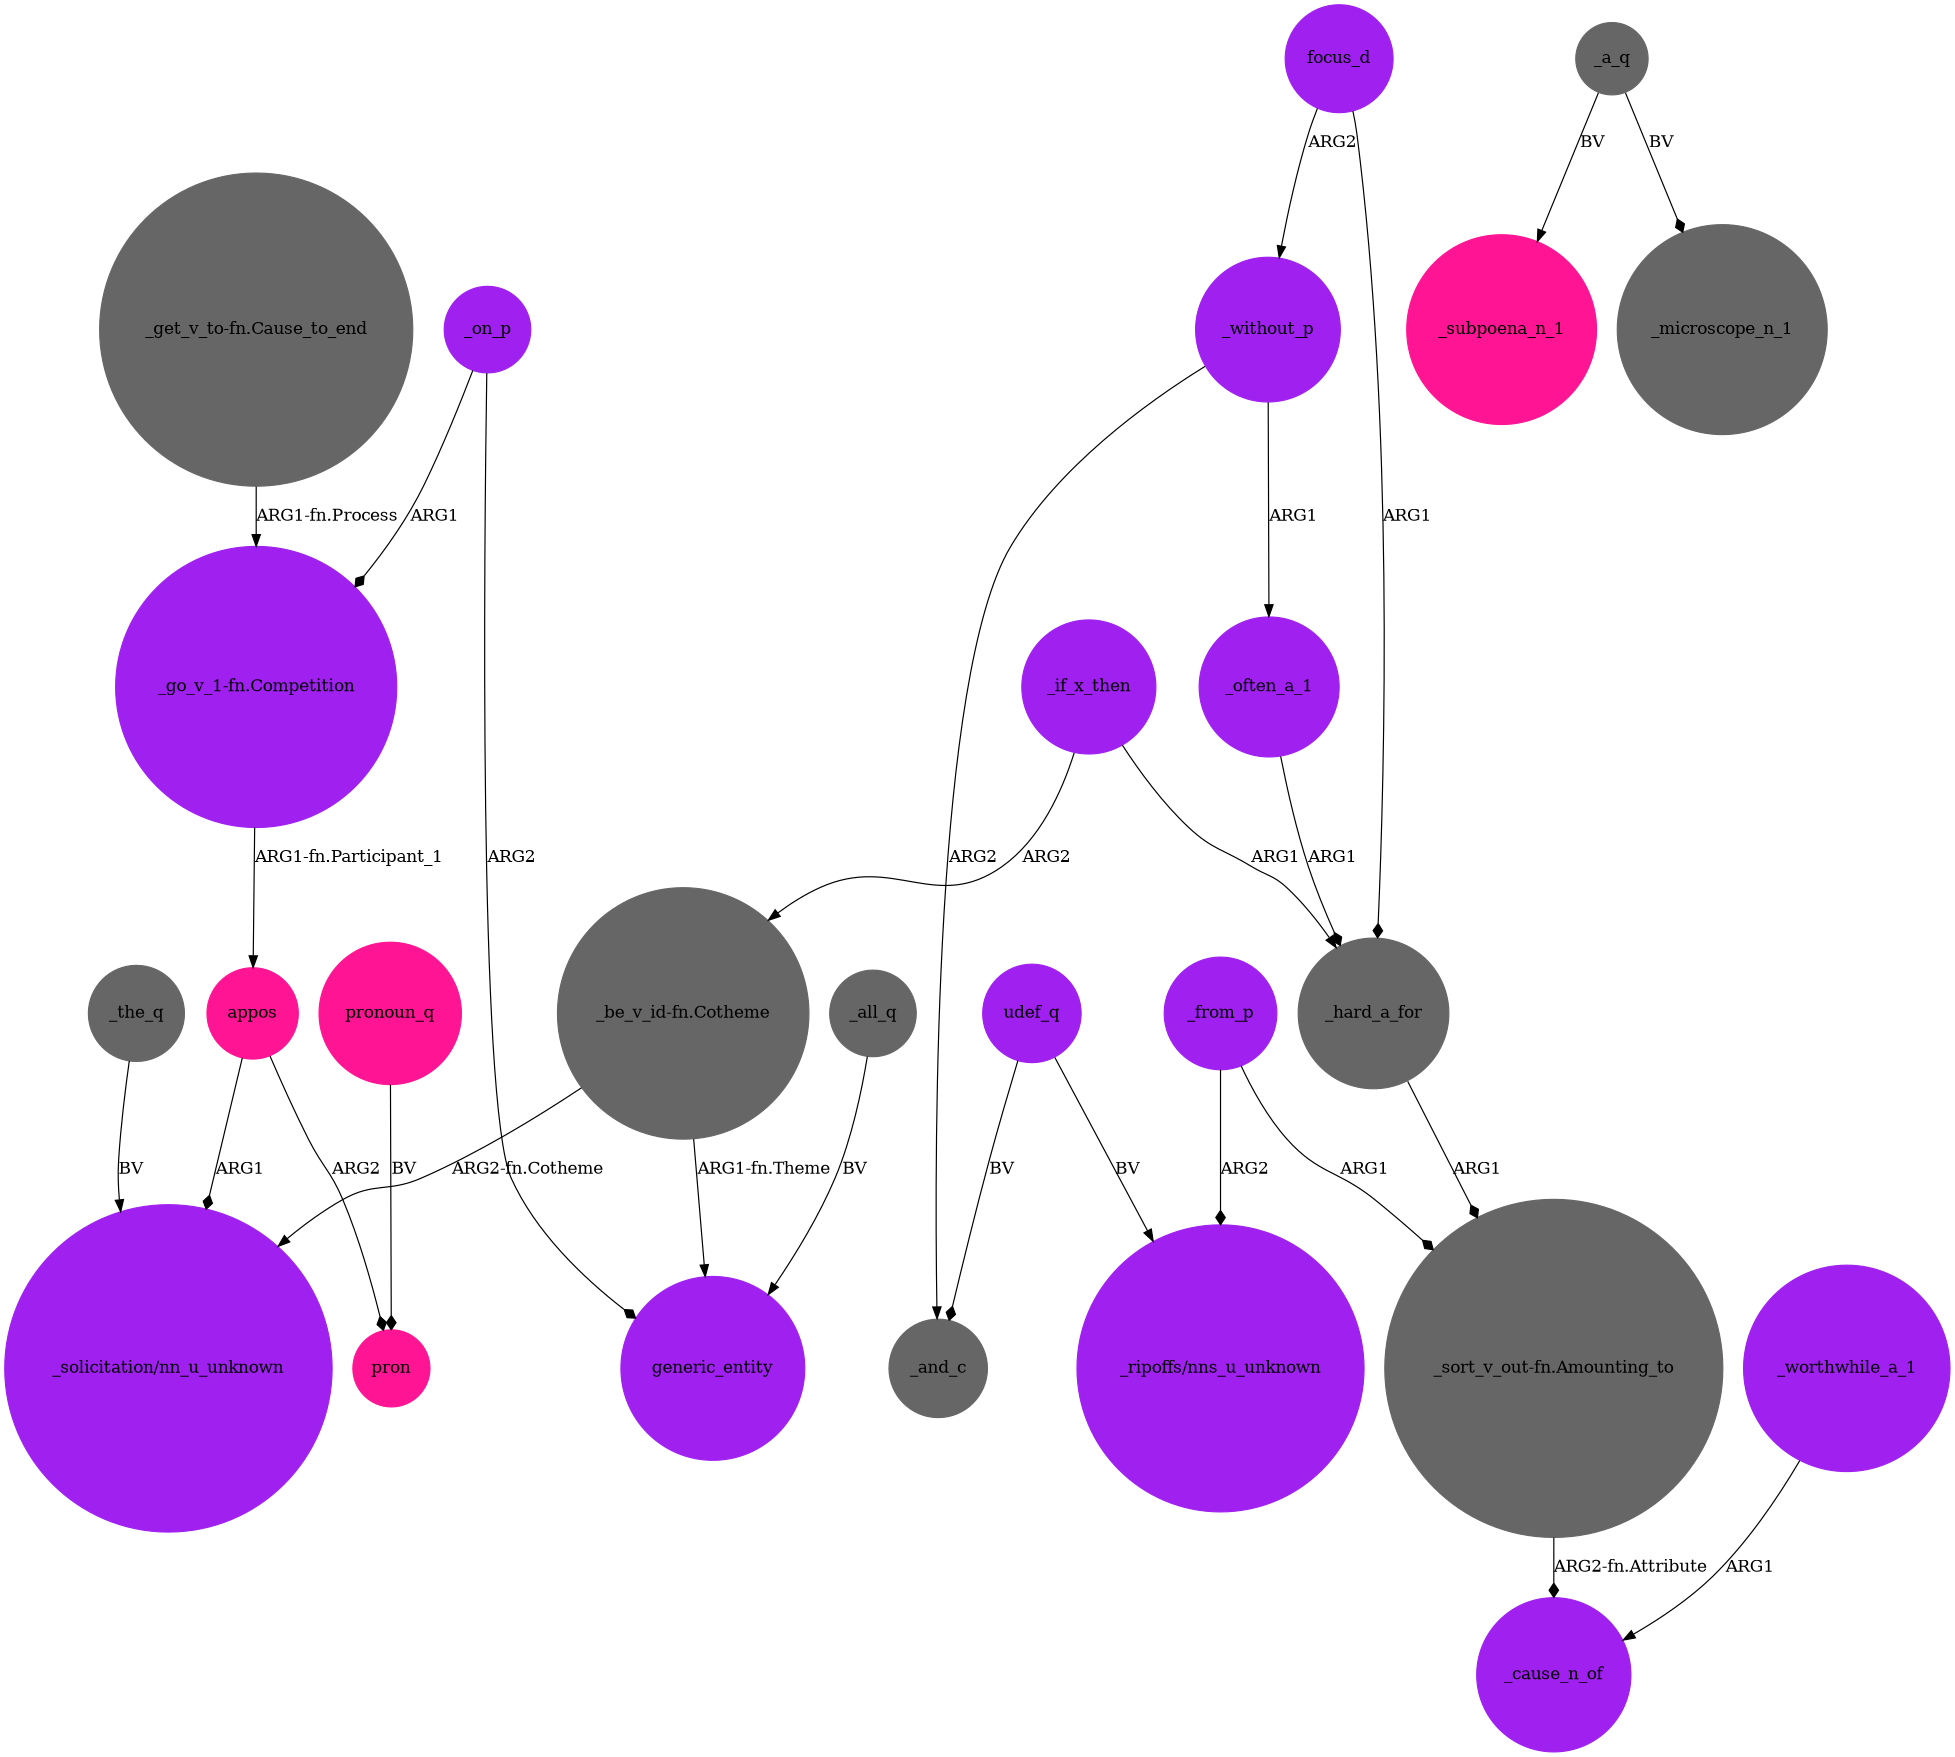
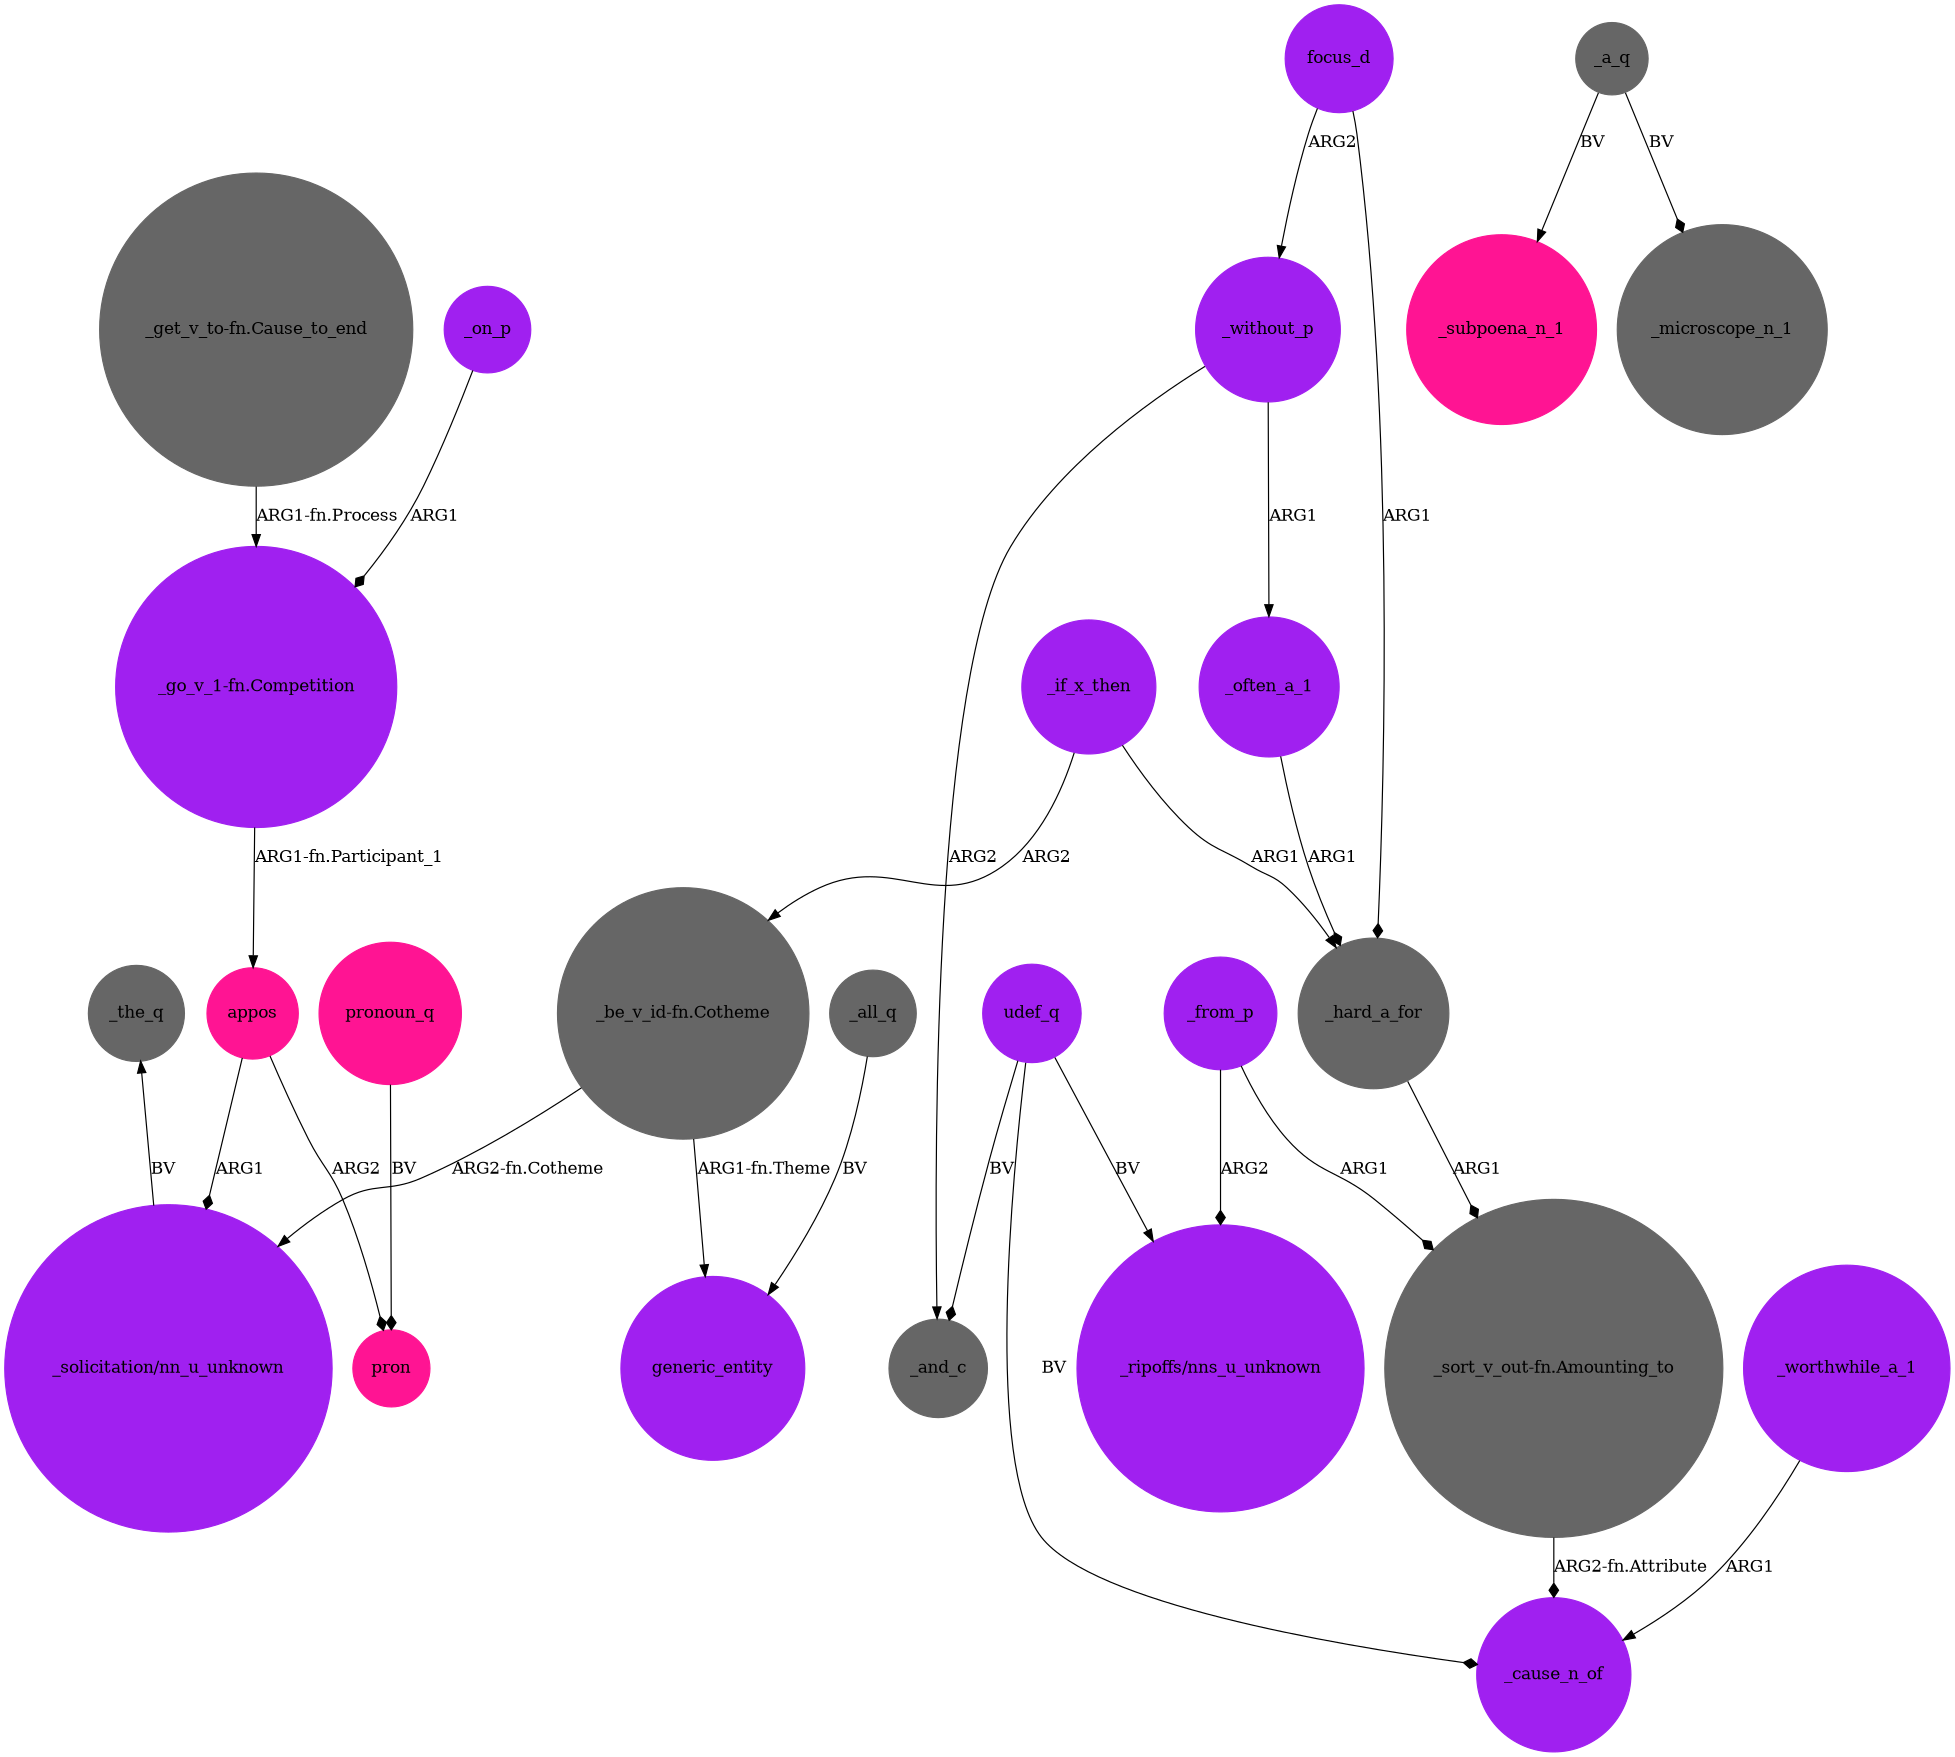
edge "_on_p" -> "generic_entity": removed, label "ARG2"
edge "_the_q" -> "_solicitation/nn_u_unknown": reversed
edge "udef_q" -> "_cause_n_of": added, label "BV"
